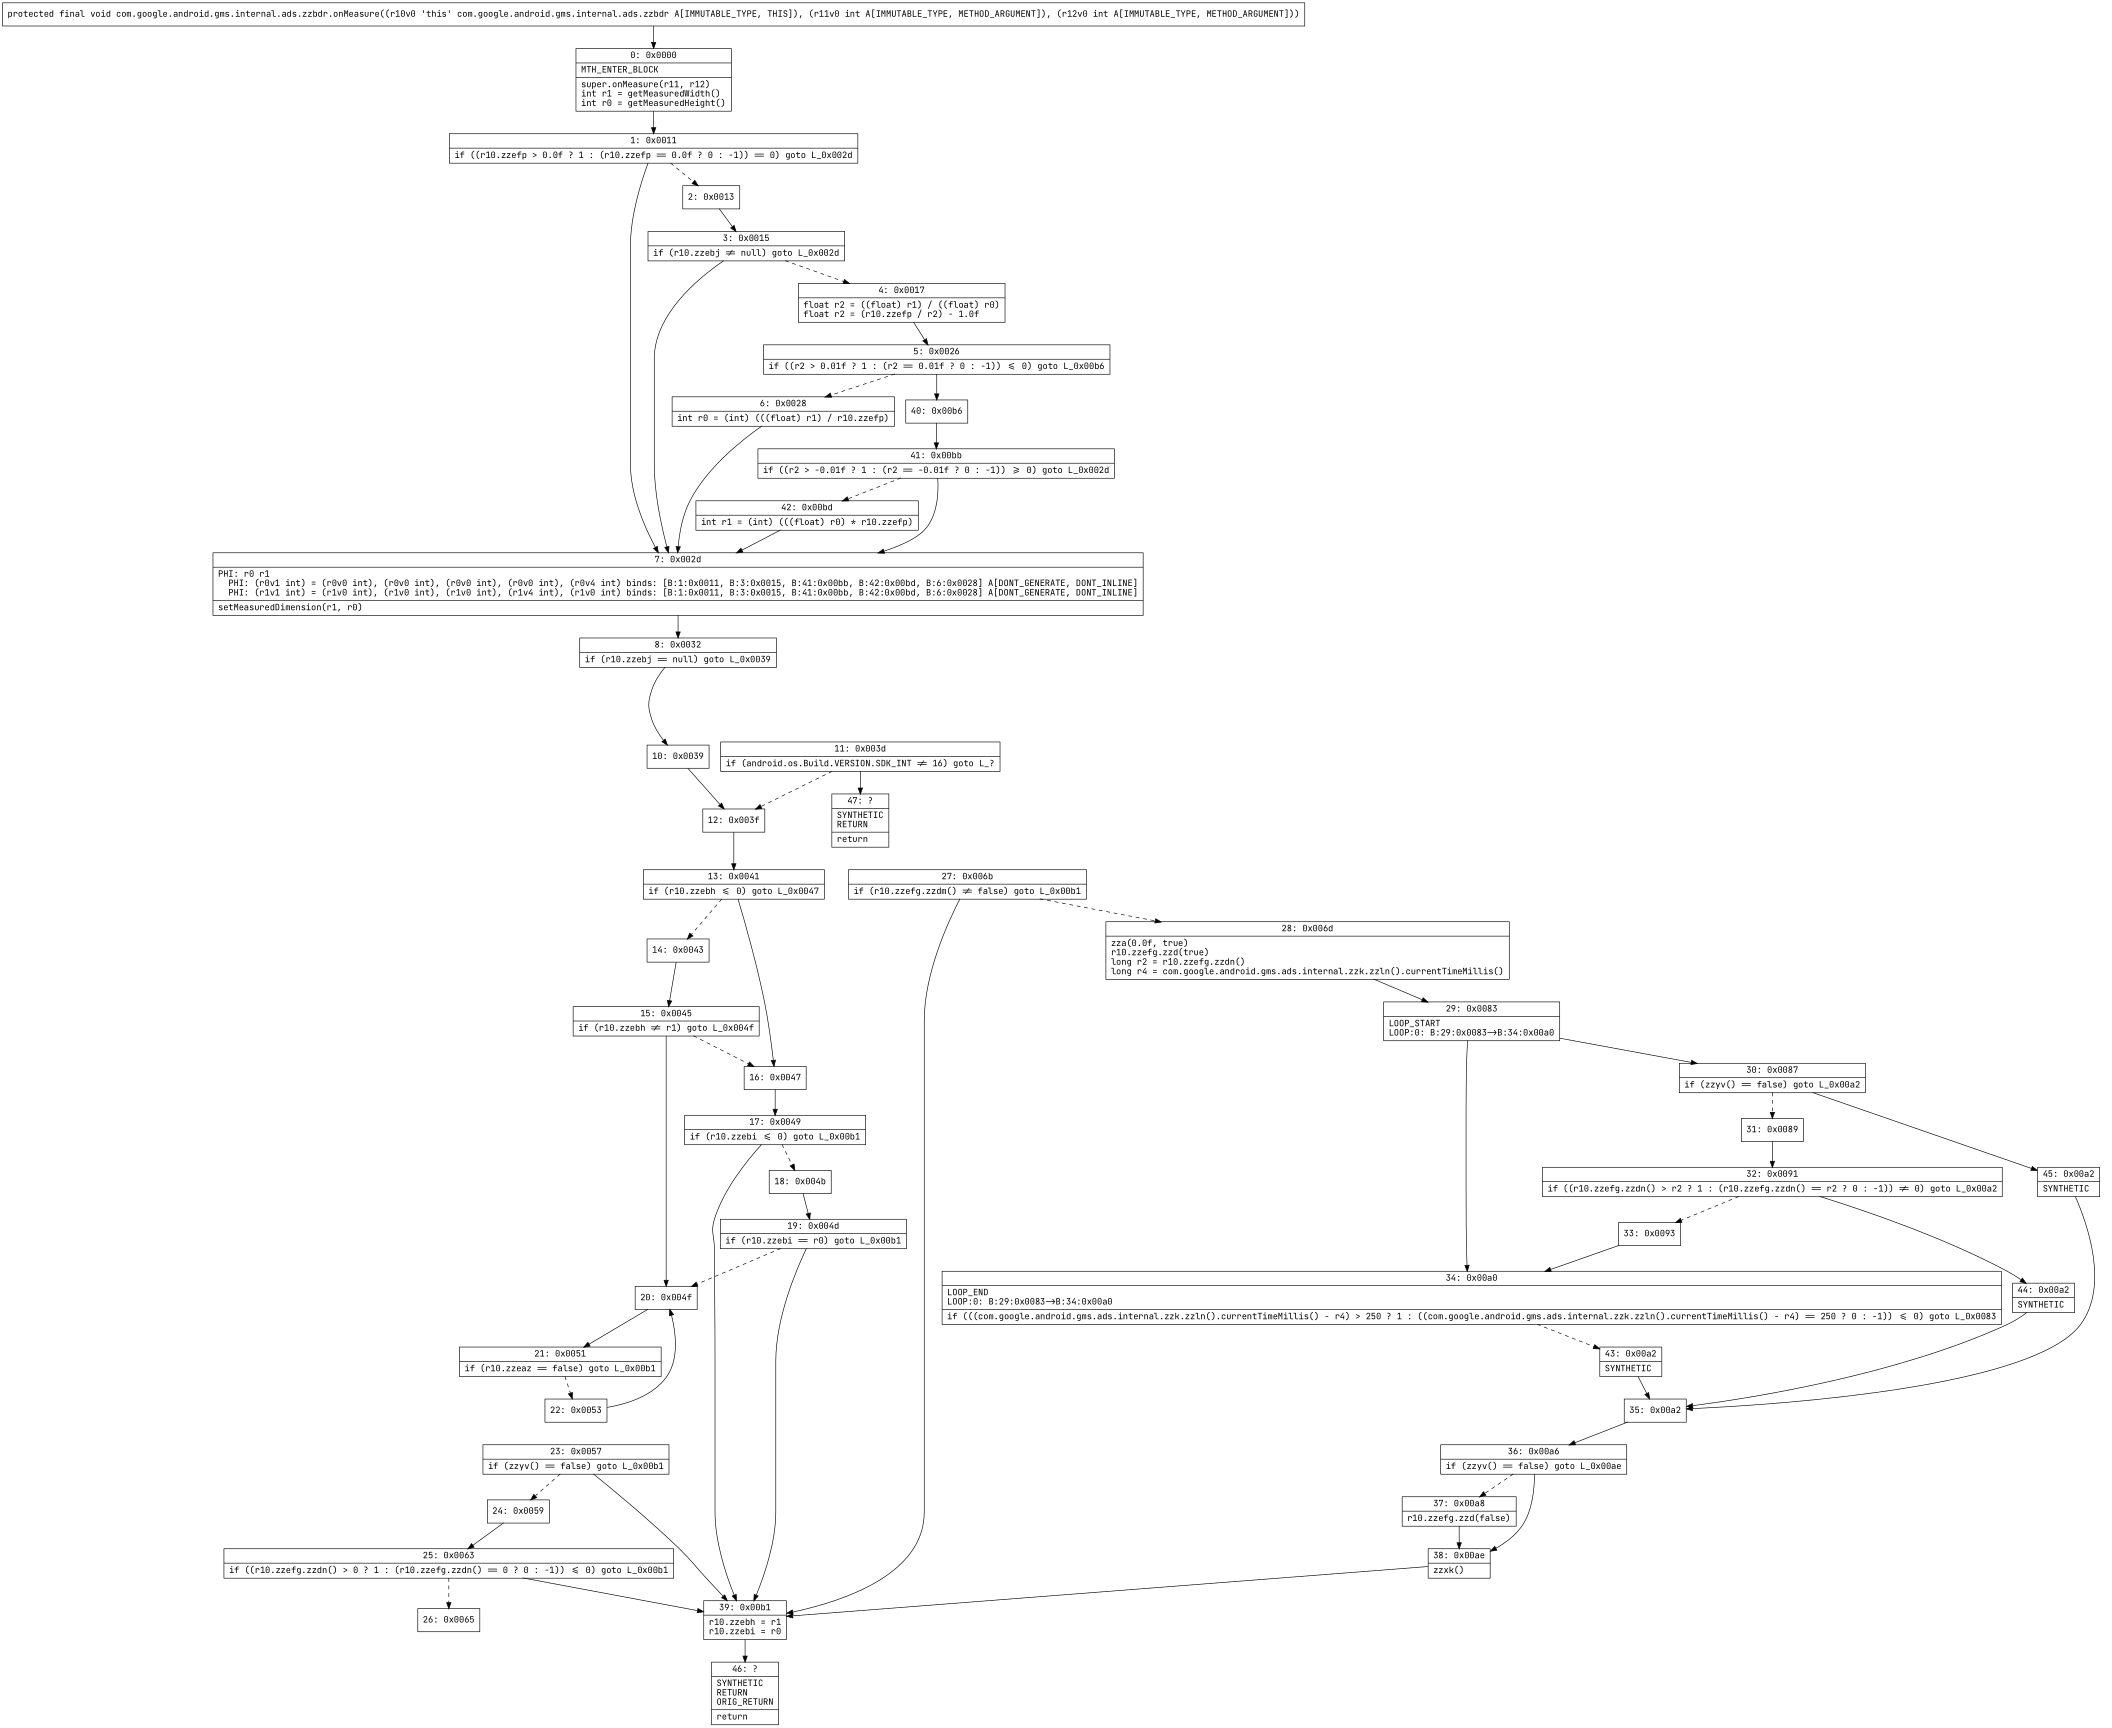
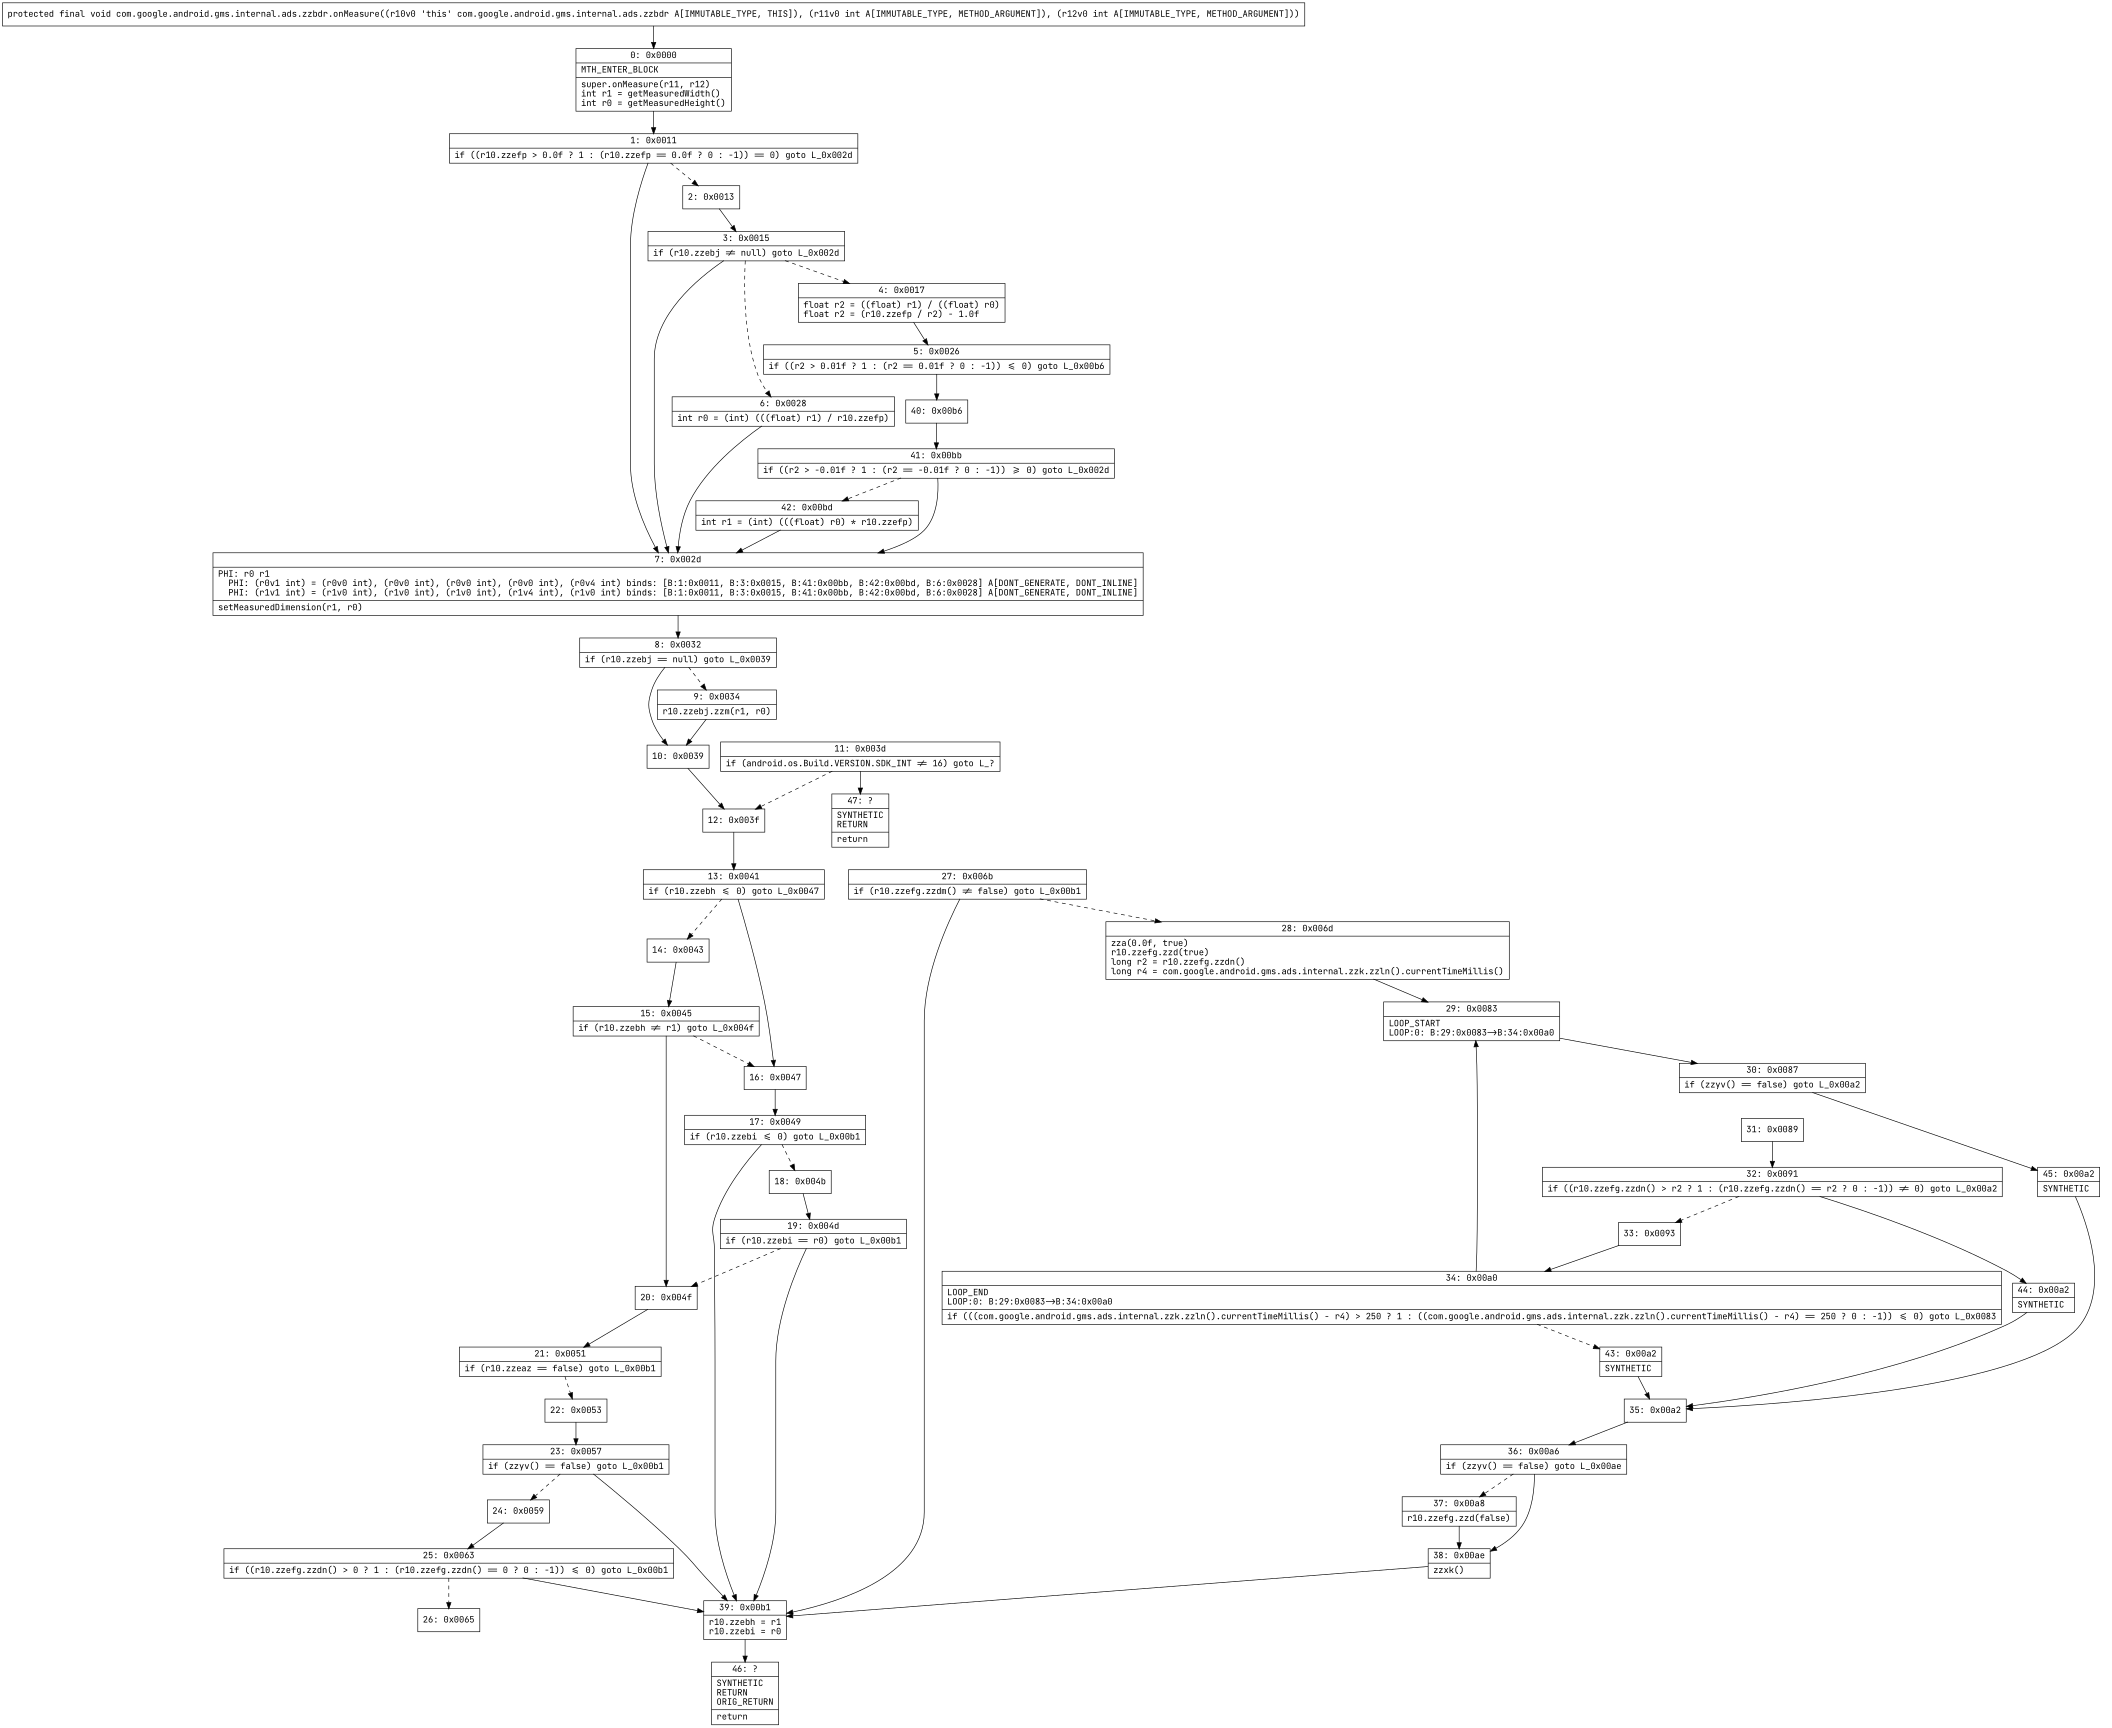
edge "5: 0x0026" -> "6: 0x0028": now "3: 0x0015" -> "6: 0x0028"
node "9: 0x0034": added
edge "30: 0x0087" -> "31: 0x0089": removed
edge "29: 0x0083" -> "34: 0x00a0": reversed
edge "22: 0x0053" -> "20: 0x004f": now "22: 0x0053" -> "23: 0x0057"
